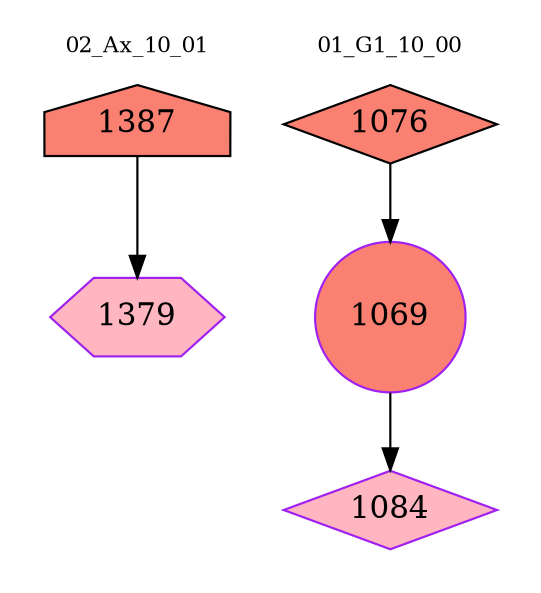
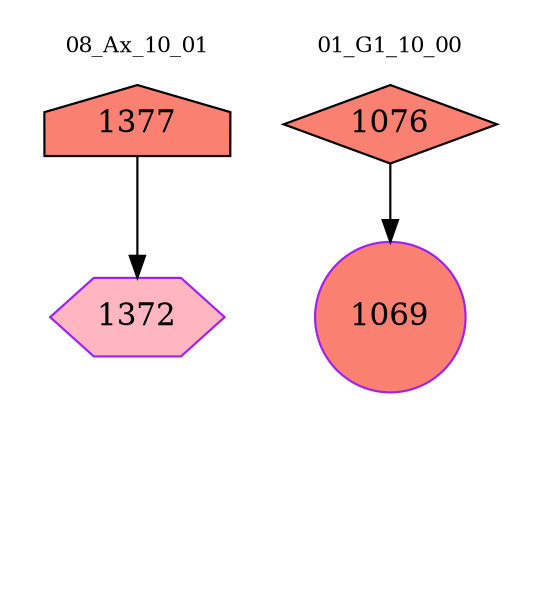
cluster "02_Ax_10_01": label "02_Ax_10_01" -> "08_Ax_10_01"
node "1387": label "1387" -> "1377"
node "1379": label "1379" -> "1372"
node "1084": removed
